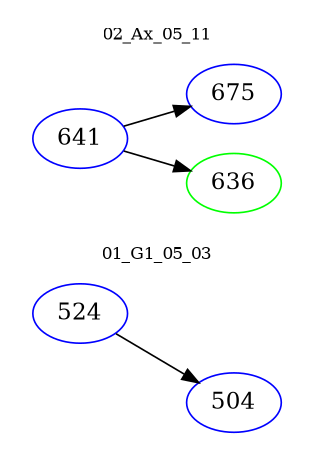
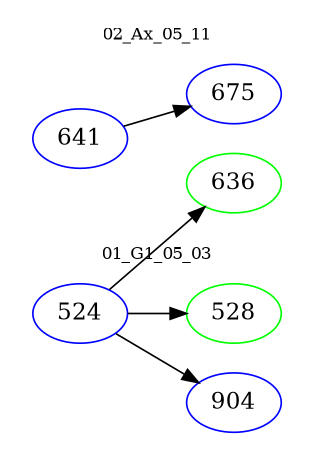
edge "641" -> "636": now "524" -> "636"
node "528": added
node "504": label "504" -> "904"
